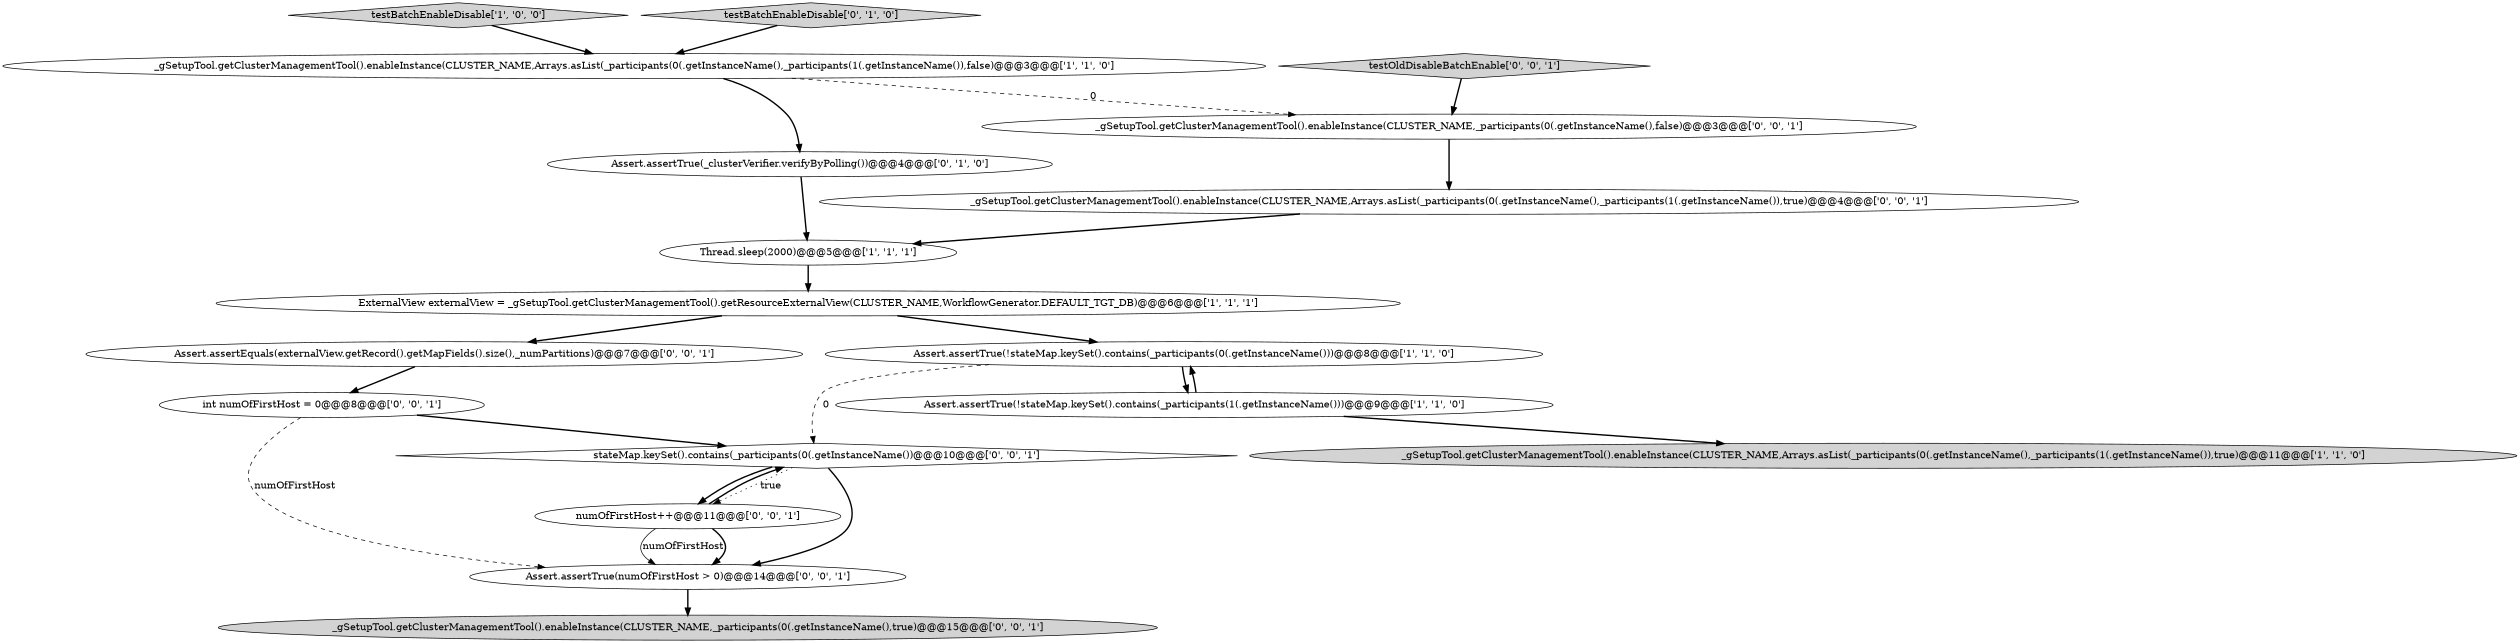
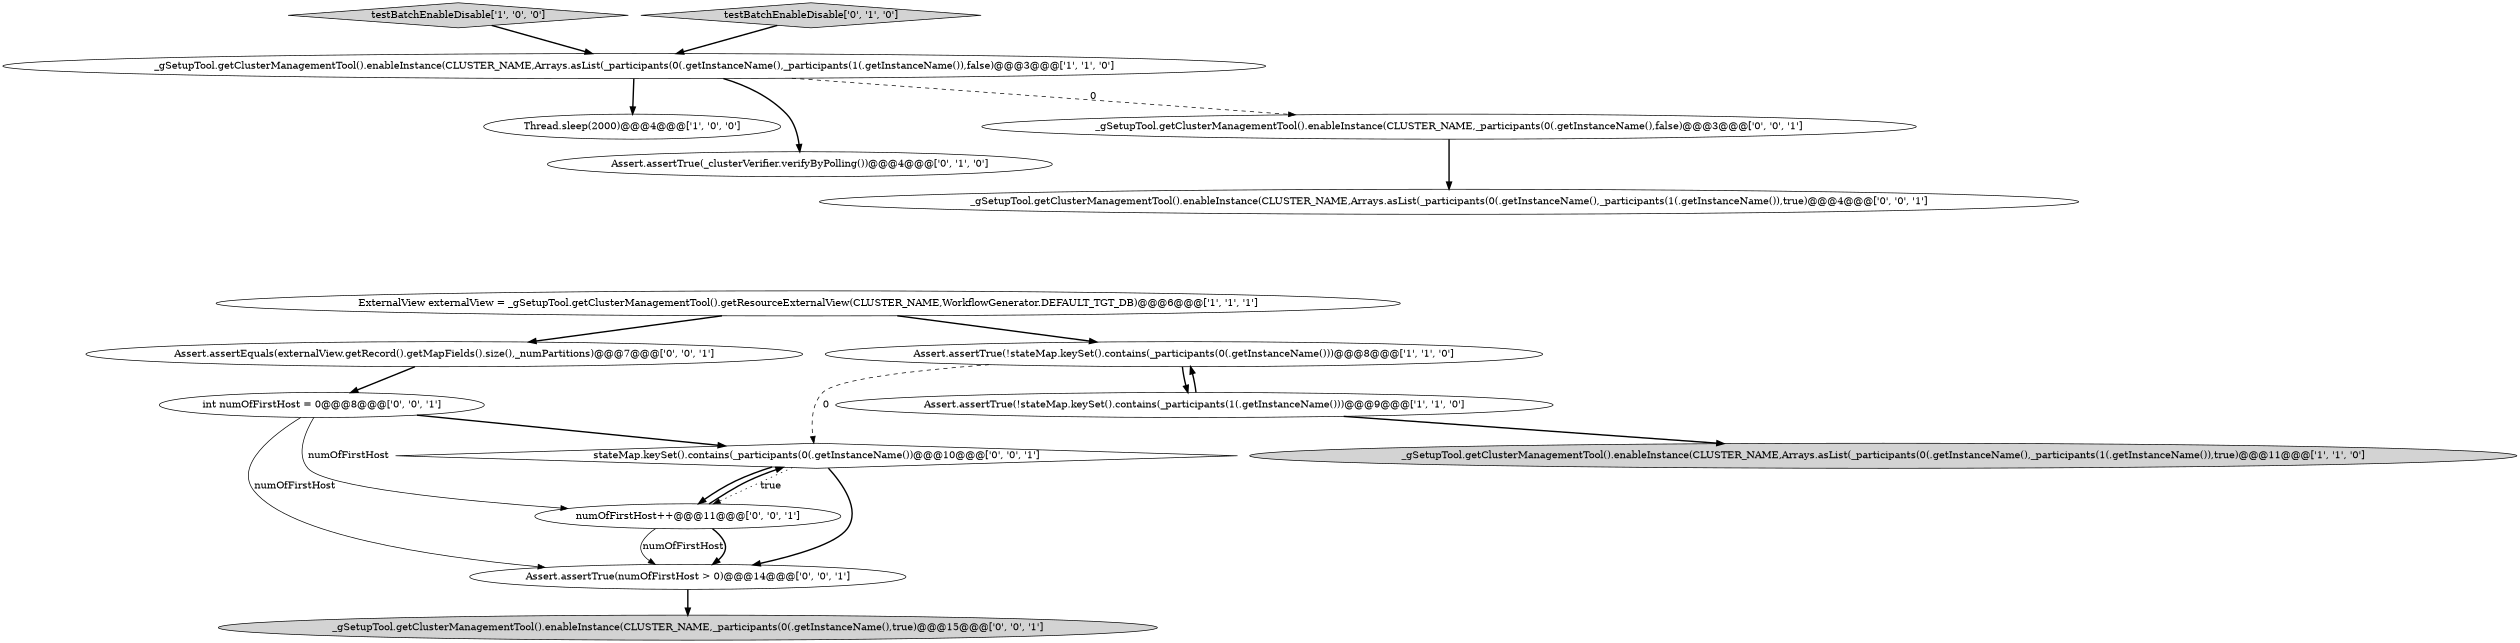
node "testOldDisableBatchEnable['0', '0', '1']": removed
node "Thread.sleep(2000)@@@4@@@['1', '0', '0']": added
node "Thread.sleep(2000)@@@5@@@['1', '1', '1']": removed
edge "int numOfFirstHost = 0@@@8@@@['0', '0', '1']" -> "numOfFirstHost++@@@11@@@['0', '0', '1']": added, label "numOfFirstHost"
edge "int numOfFirstHost = 0@@@8@@@['0', '0', '1']" -> "Assert.assertTrue(numOfFirstHost > 0)@@@14@@@['0', '0', '1']": style dashed -> solid
